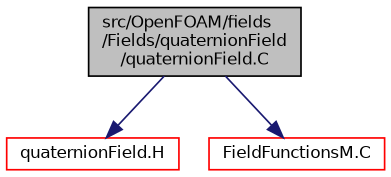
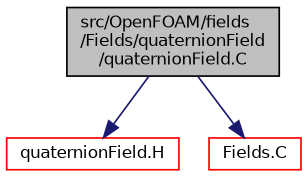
node "FieldFunctionsM.C": label "FieldFunctionsM.C" -> "Fields.C"
